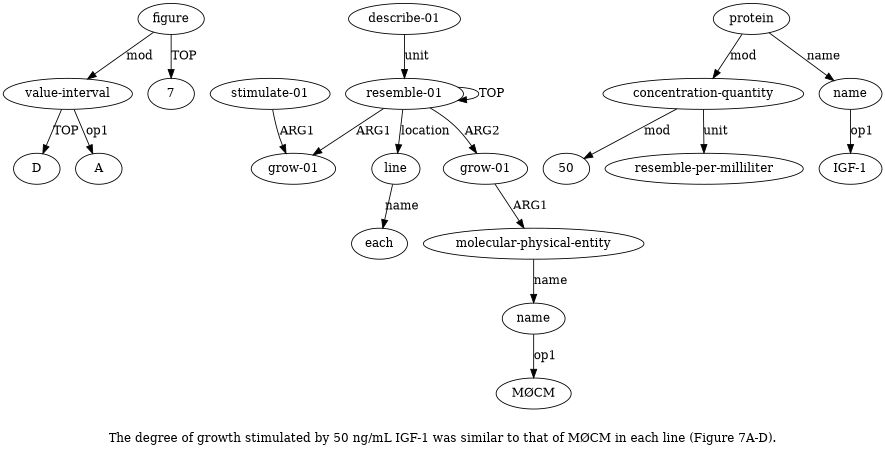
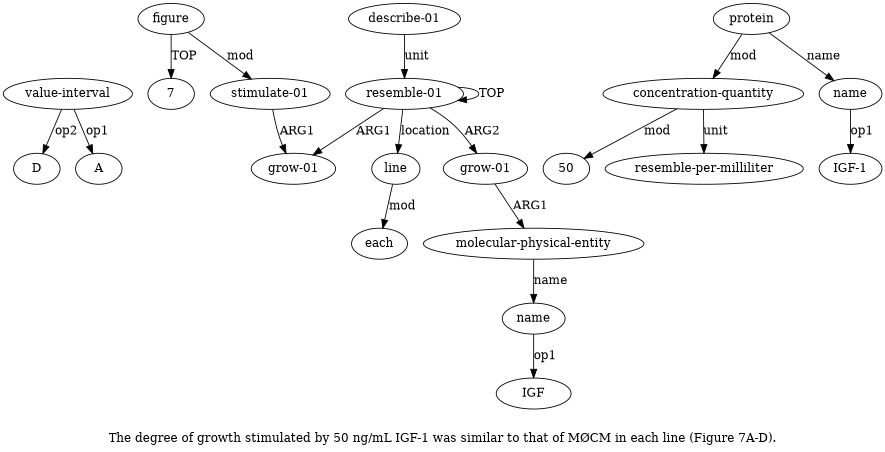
edge "figure" -> "value-interval": now "figure" -> "stimulate-01"
edge "value-interval" -> "D": label "TOP" -> "op2"
edge "line" -> "each": label "name" -> "mod"
node "MØCM": label "MØCM" -> "IGF"
